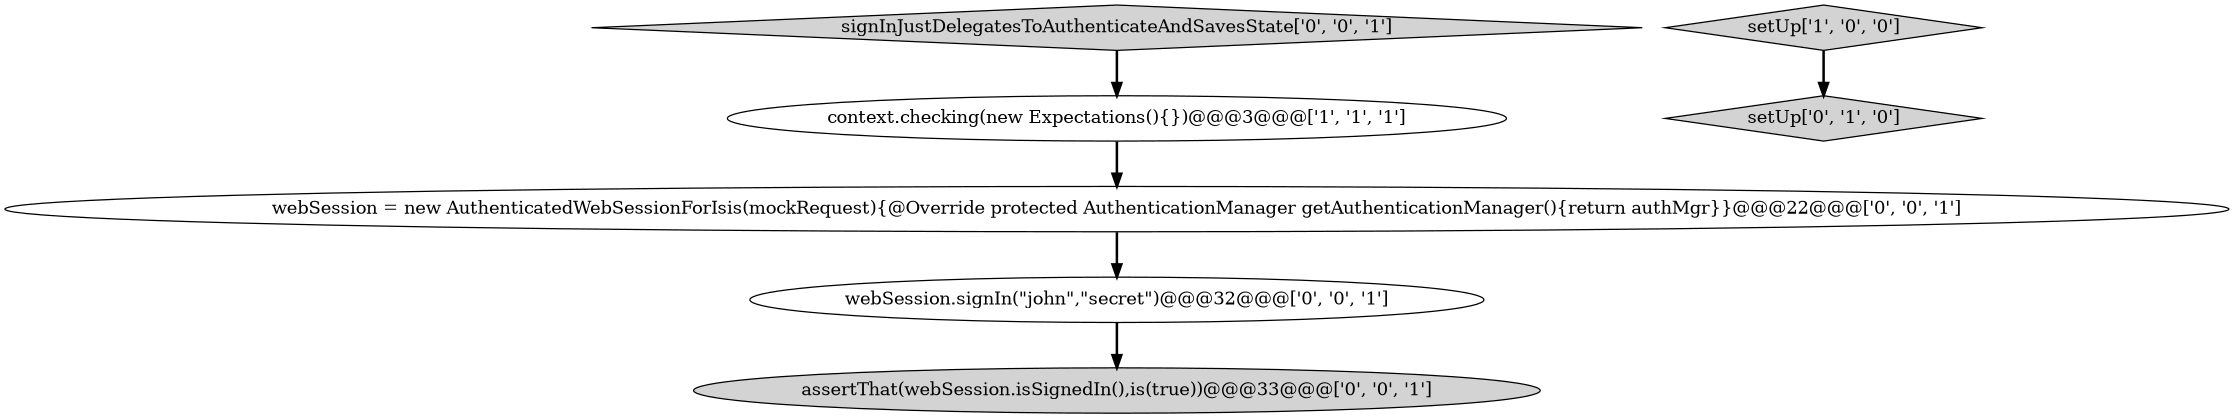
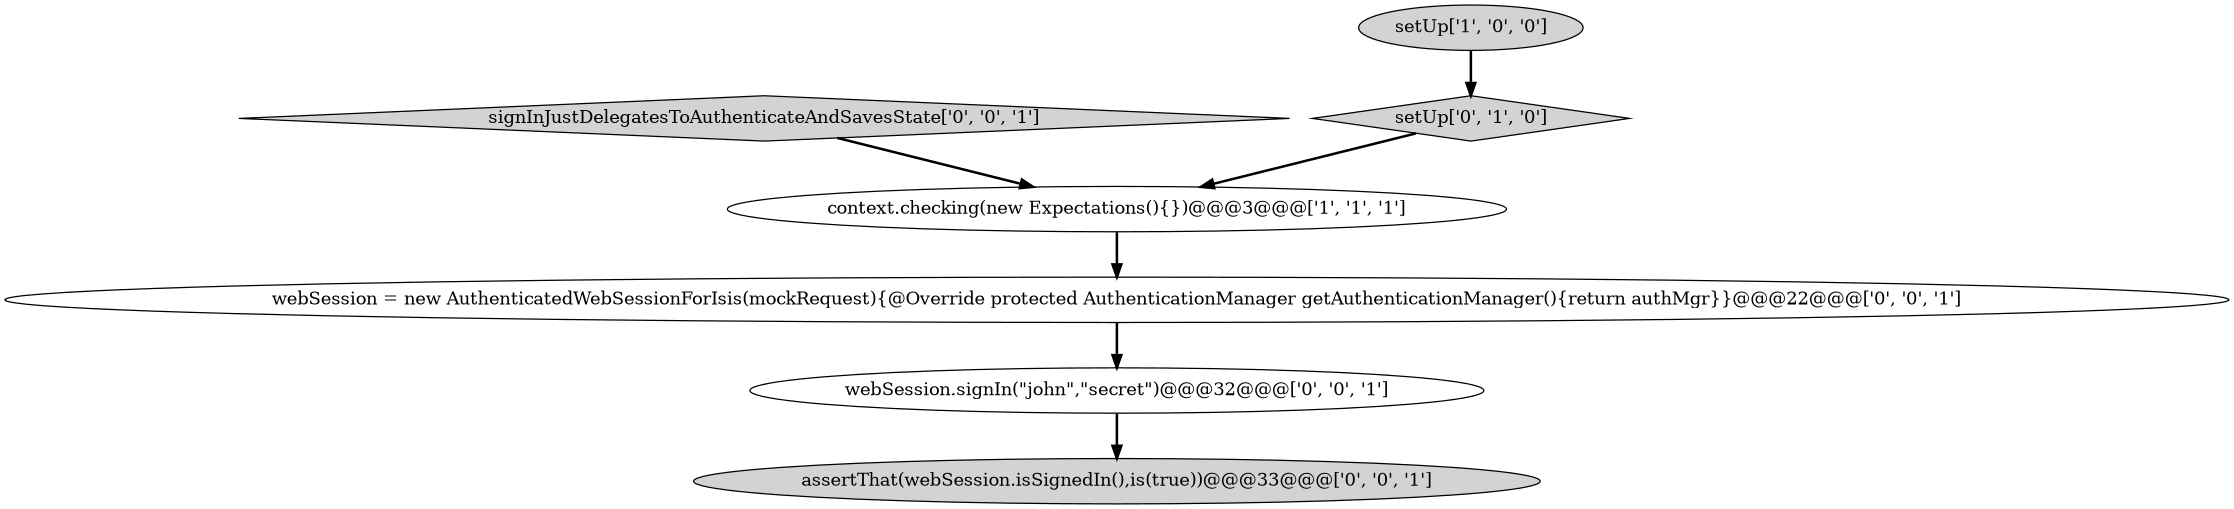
node "setUp['1', '0', '0']": shape diamond -> ellipse
edge "setUp['0', '1', '0']" -> "context.checking(new Expectations(){})@@@3@@@['1', '1', '1']": added
